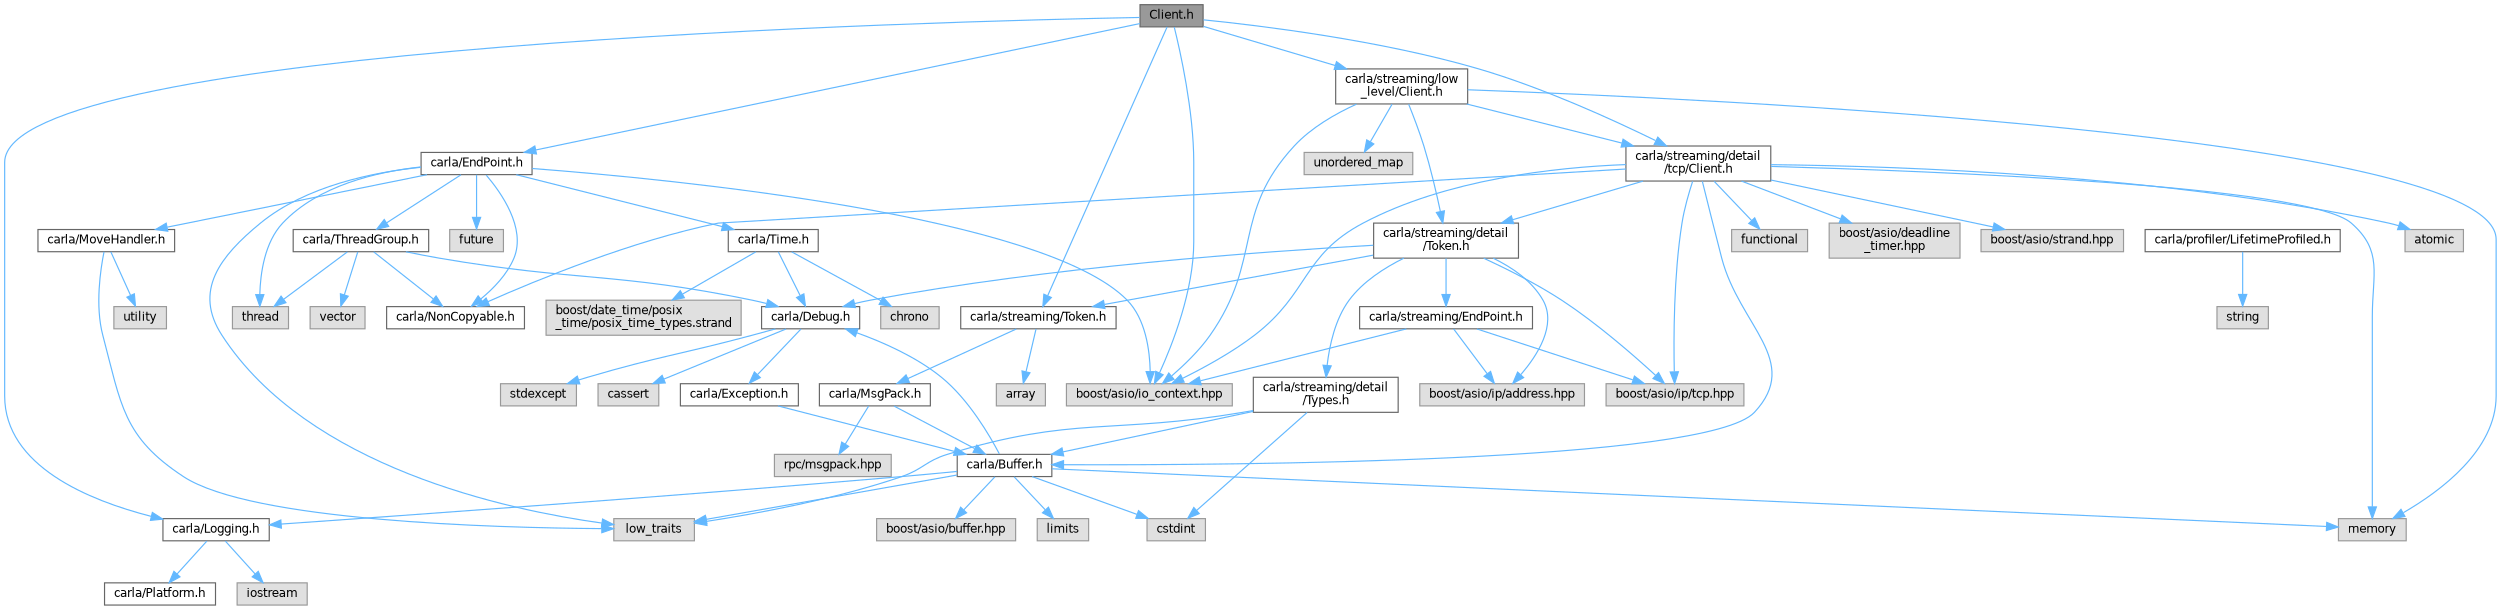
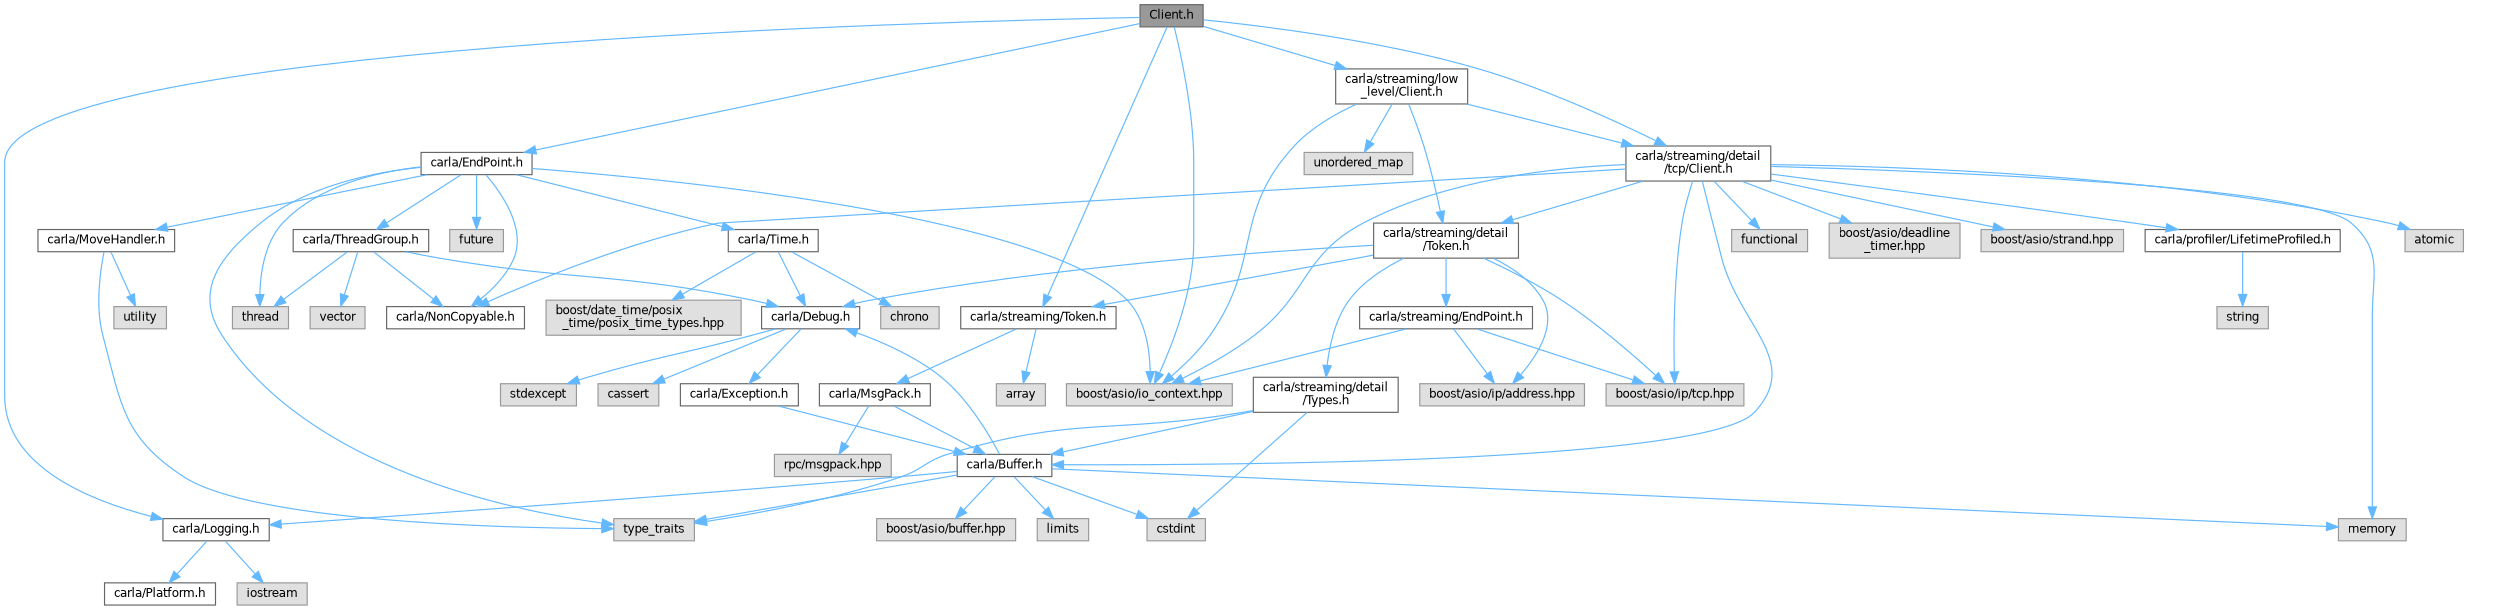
edge "carla/streaming/low _level/Client.h" -> "memory": removed
edge "carla/streaming/detail /tcp/Client.h" -> "carla/profiler/LifetimeProfiled.h": added
node "boost/date_time/posix _time/posix_time_types.strand": label "boost/date_time/posix _time/posix_time_types.strand" -> "boost/date_time/posix _time/posix_time_types.hpp"
node "low_traits": label "low_traits" -> "type_traits"
